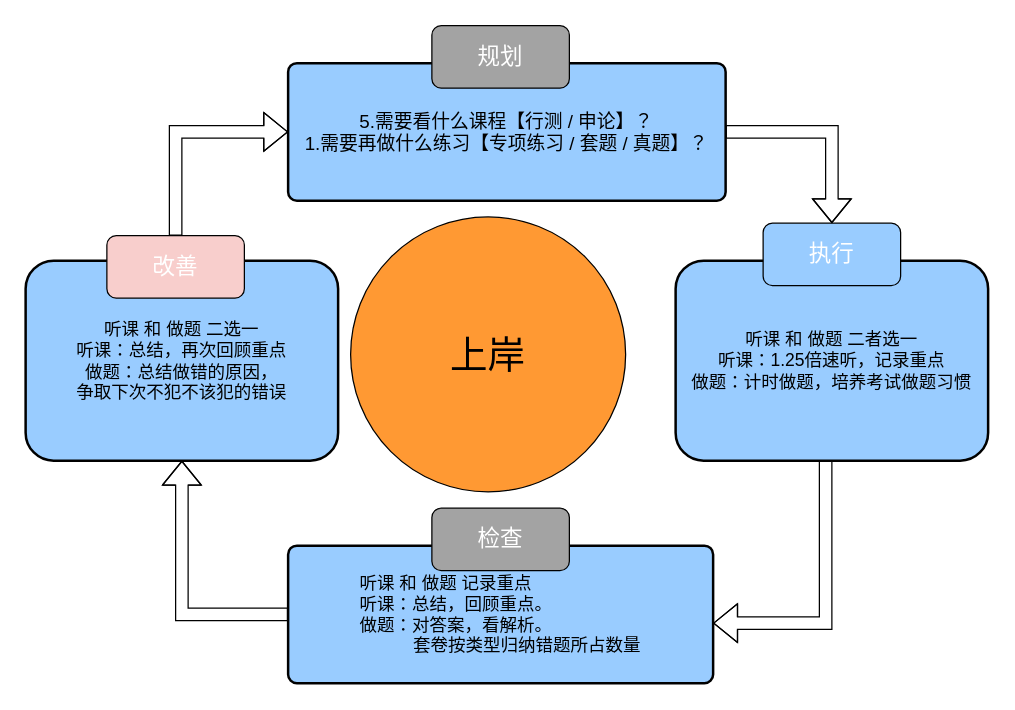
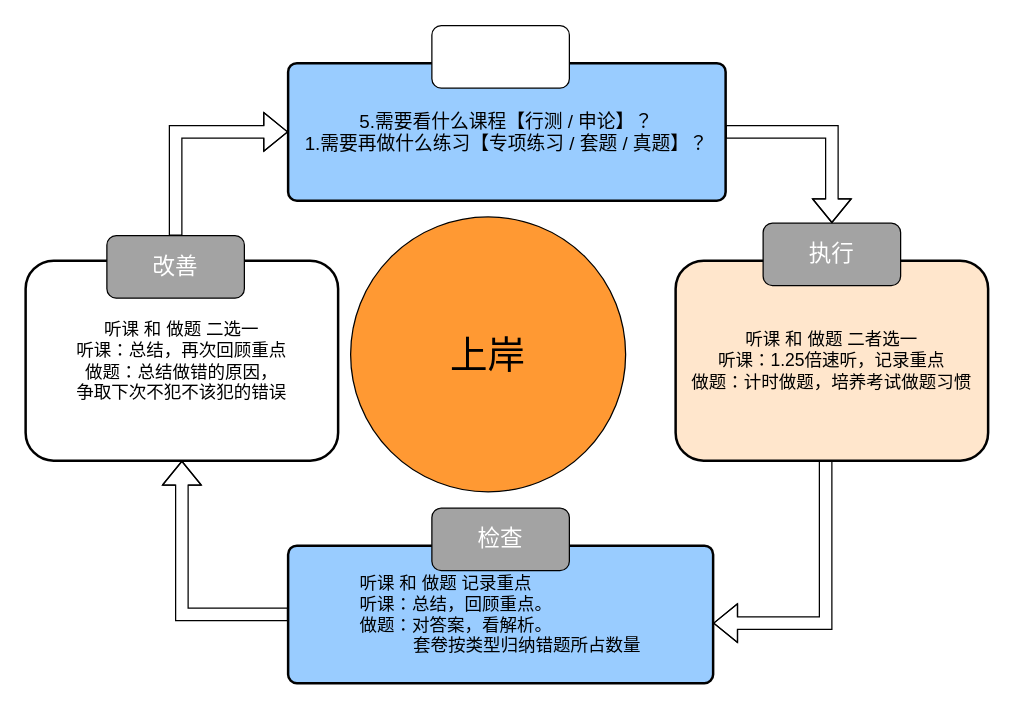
node "规划": fillcolor #a3a3a3 -> #ffffff
node "执行": fillcolor #99ccff -> #a3a3a3
node "改善": fillcolor #f8cecc -> #a3a3a3
node "听课 和 做题 二选一 听课：总结，再次回顾重点 做题：总结做错的原因， 争取下次不犯不该犯的错误": fillcolor #99ccff -> #ffffff
node "听课 和 做题 二者选一 听课：1.25倍速听，记录重点 做题：计时做题，培养考试做题习惯": fillcolor #99ccff -> #ffe6cc
